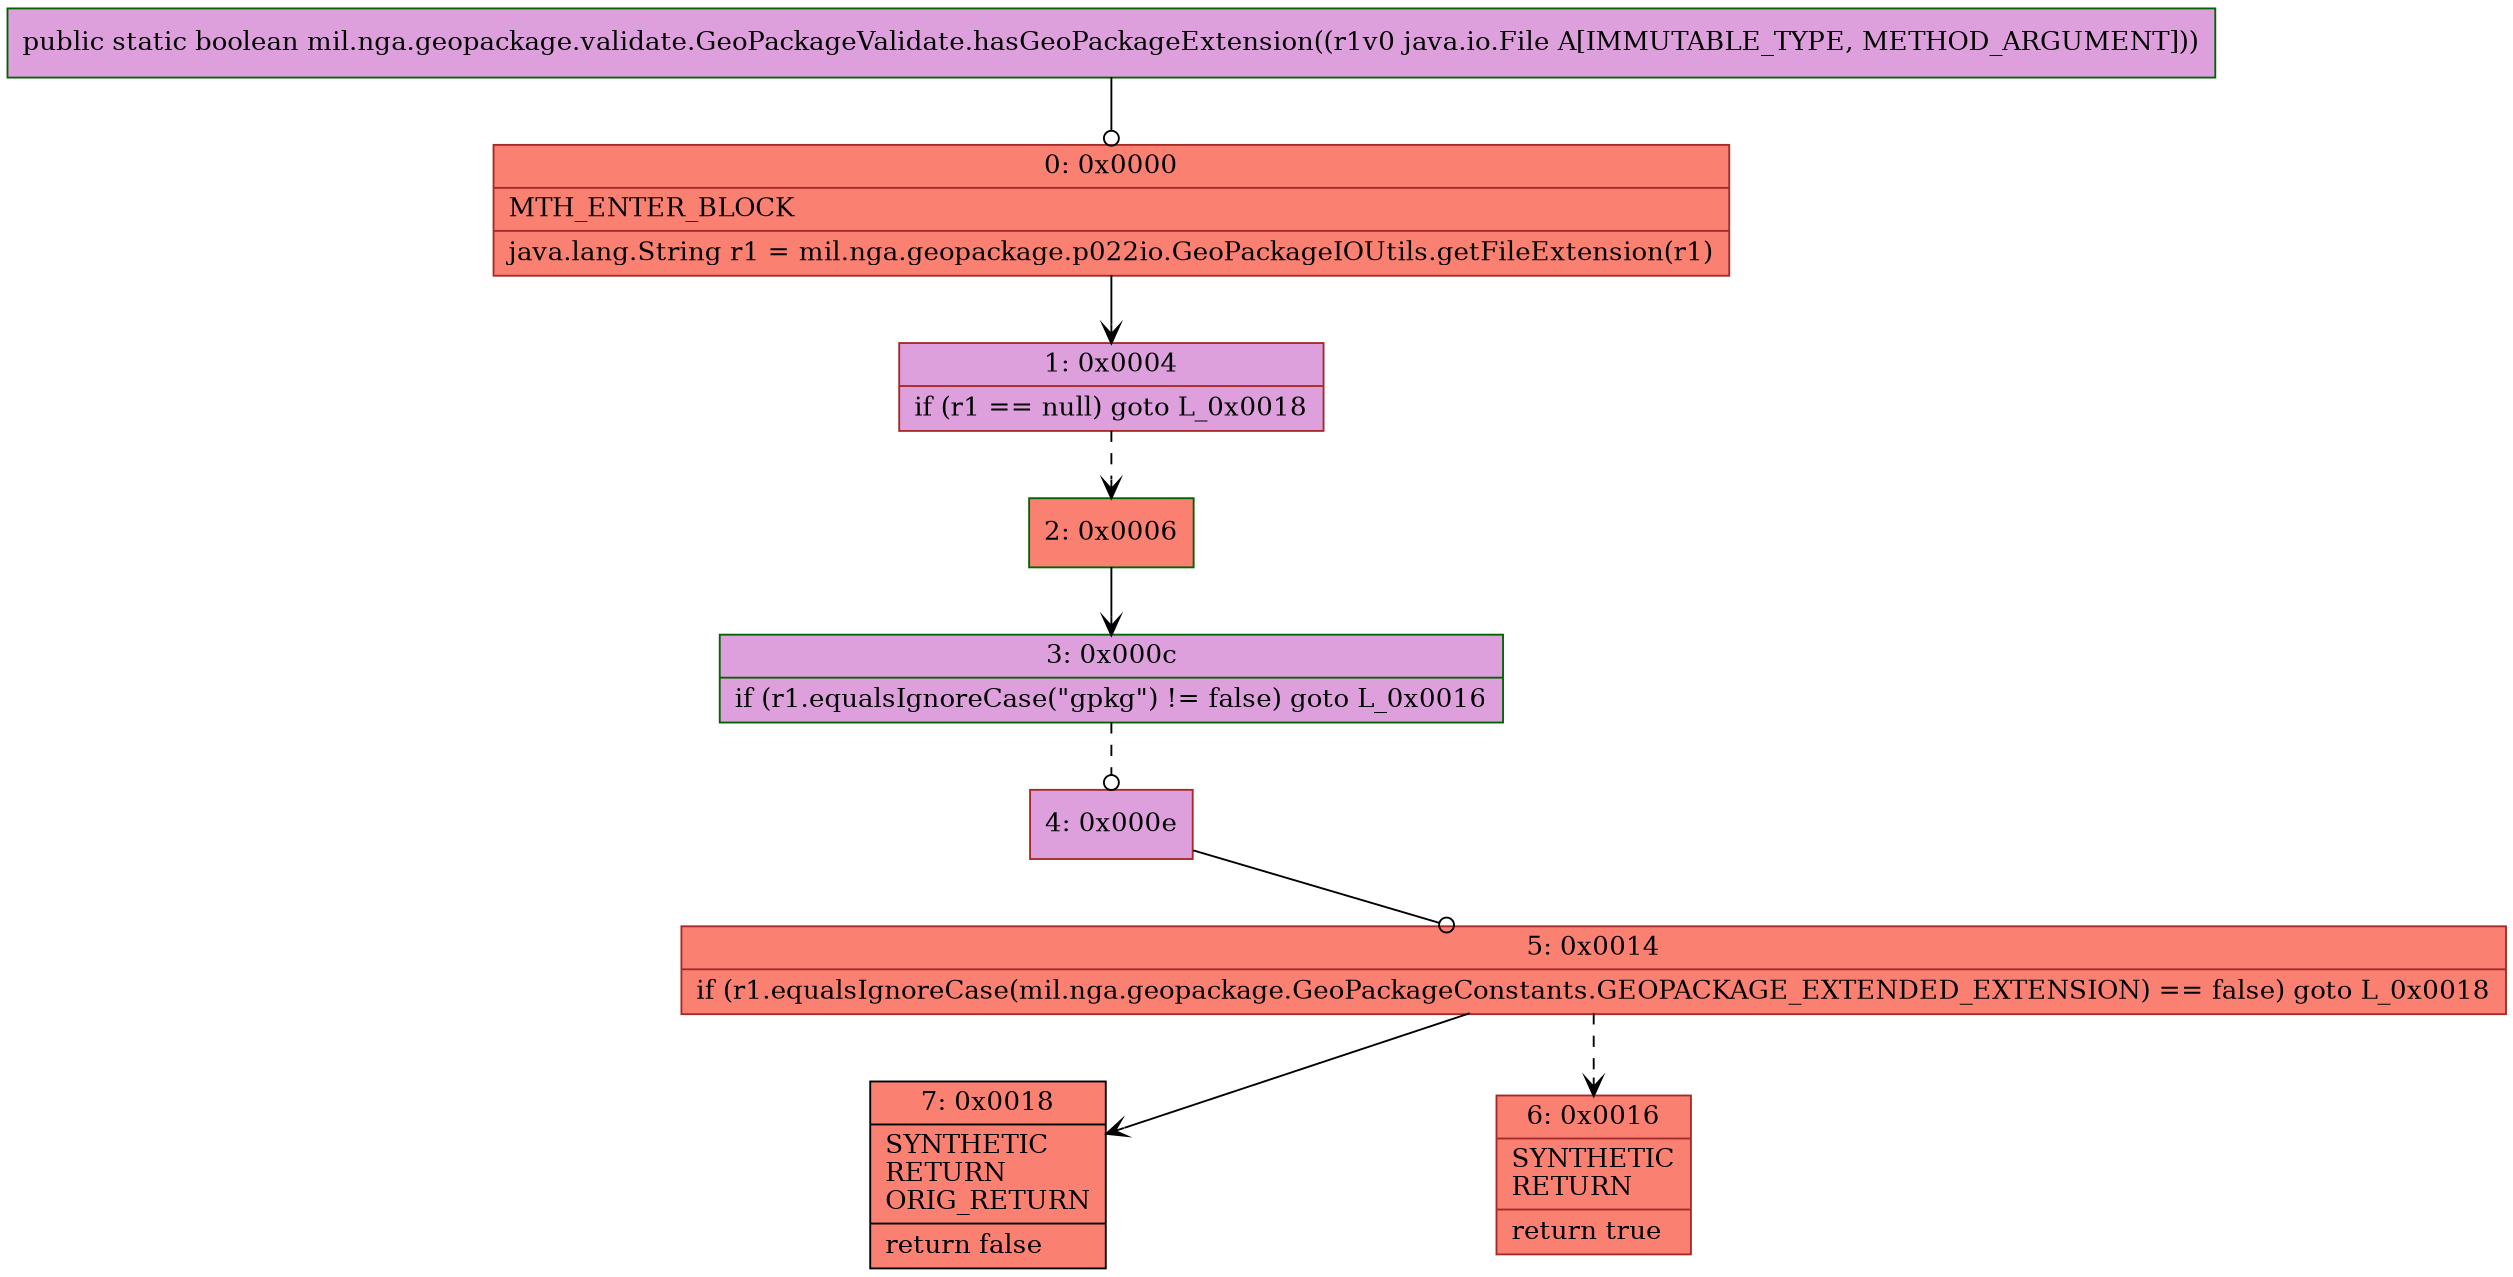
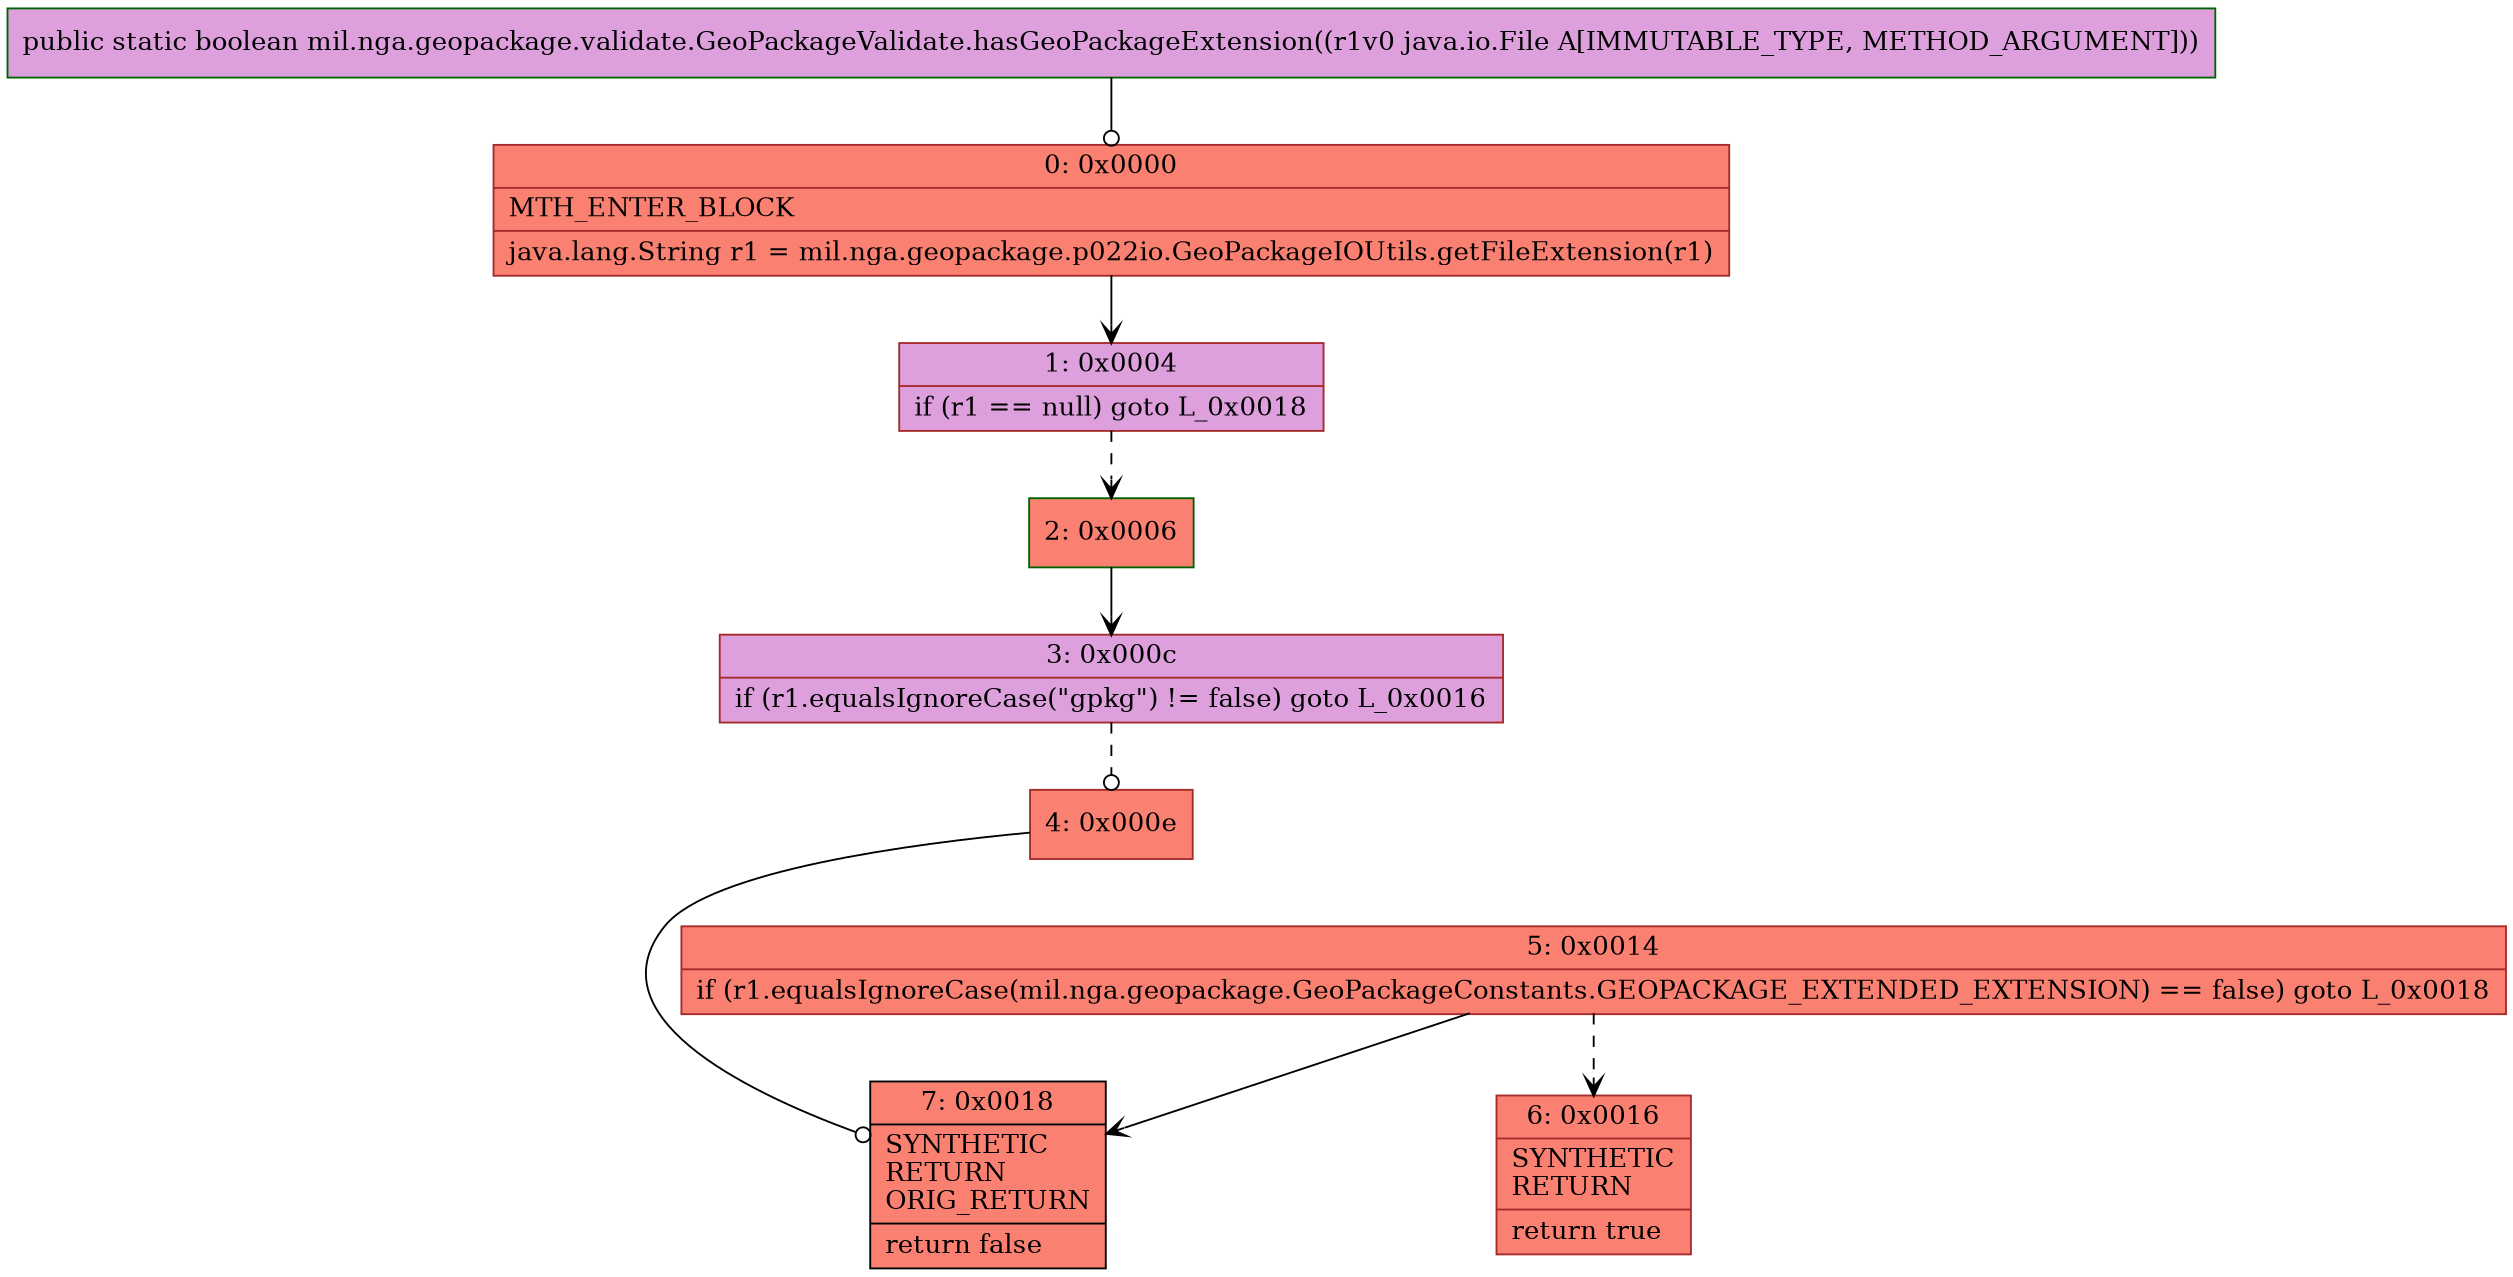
node "3: 0x000c": color darkgreen -> brown
node "4: 0x000e": fillcolor plum -> salmon
edge "4: 0x000e" -> "5: 0x0014": now "4: 0x000e" -> "7: 0x0018"
